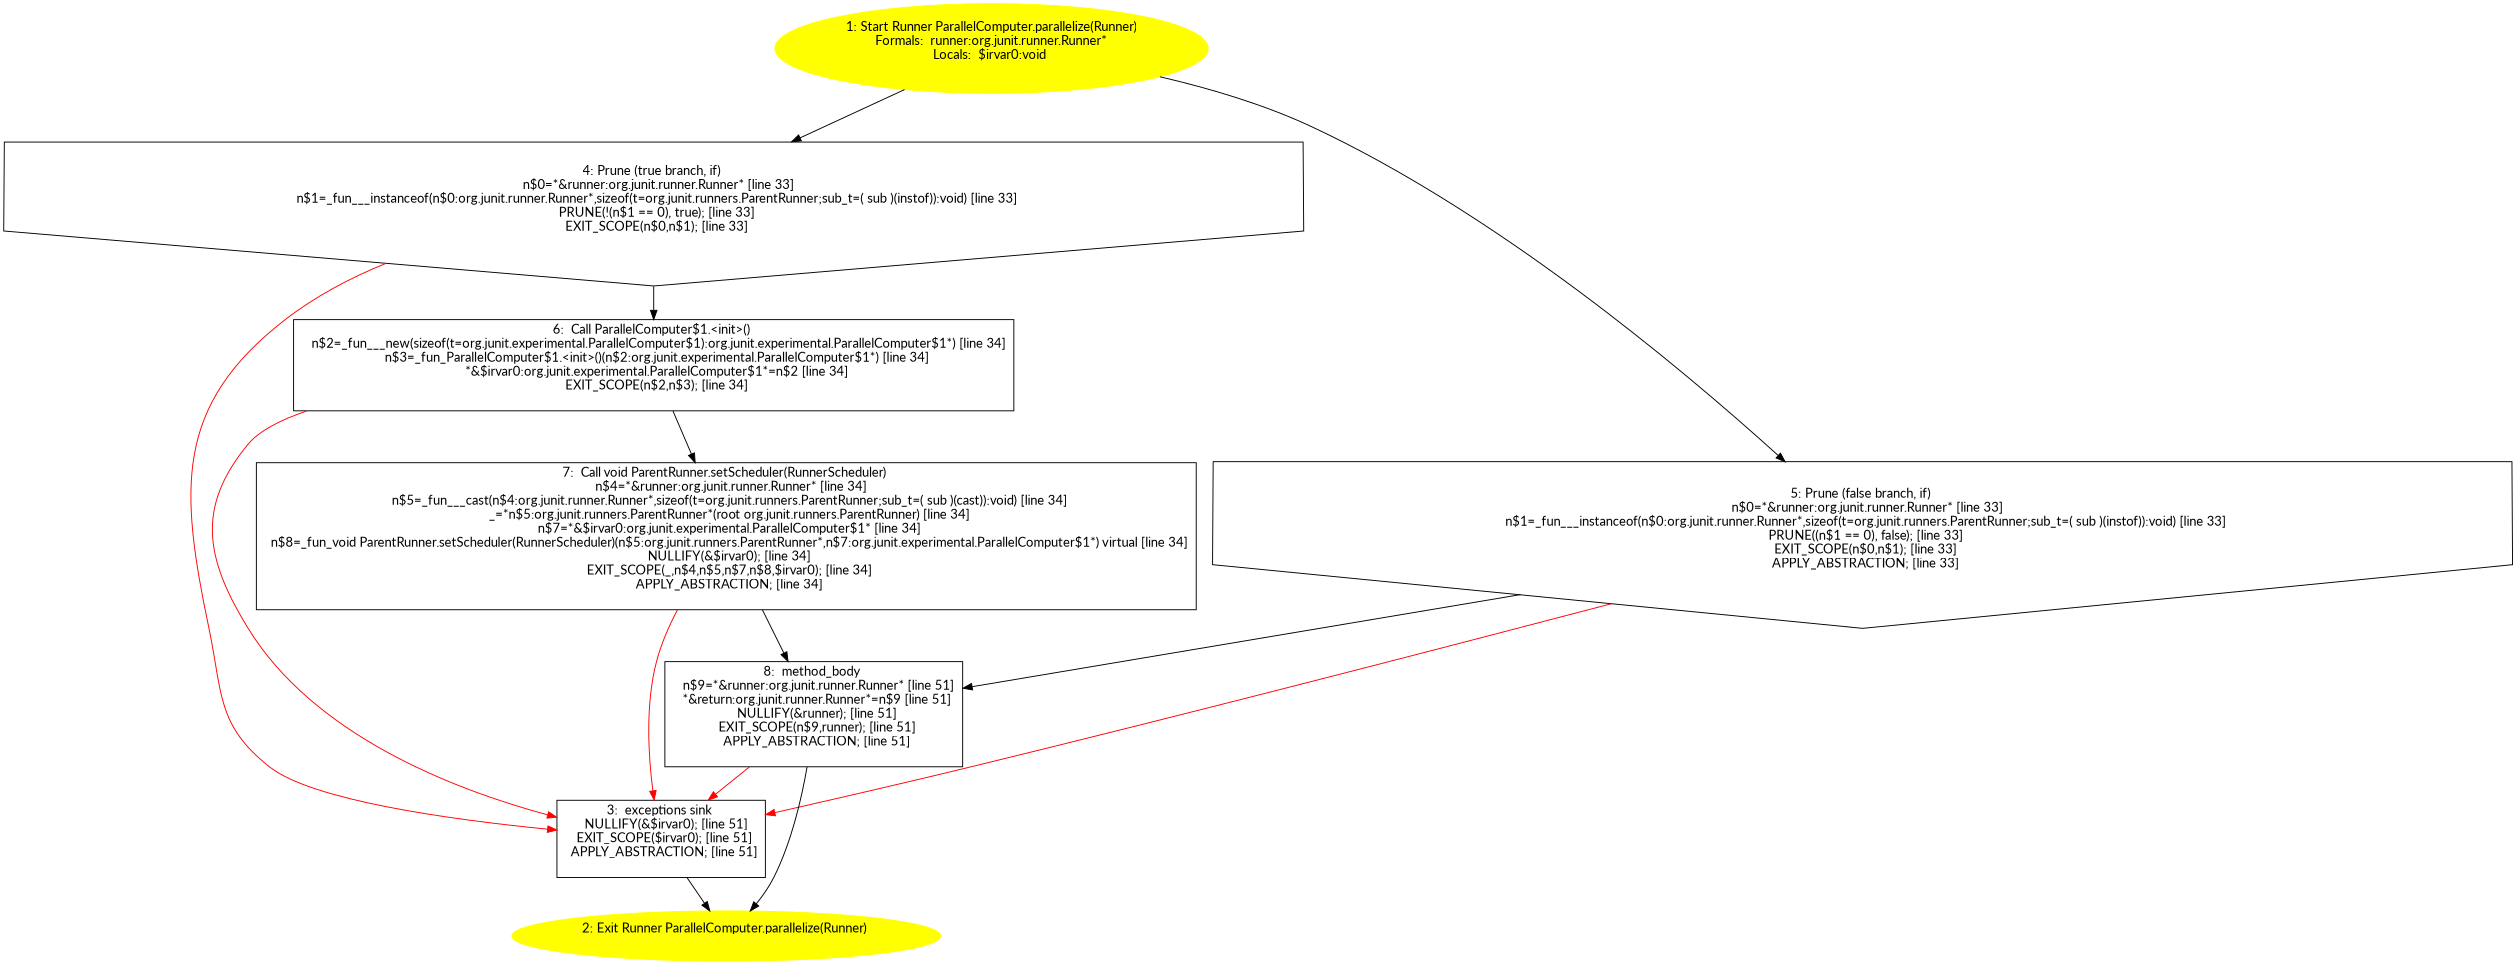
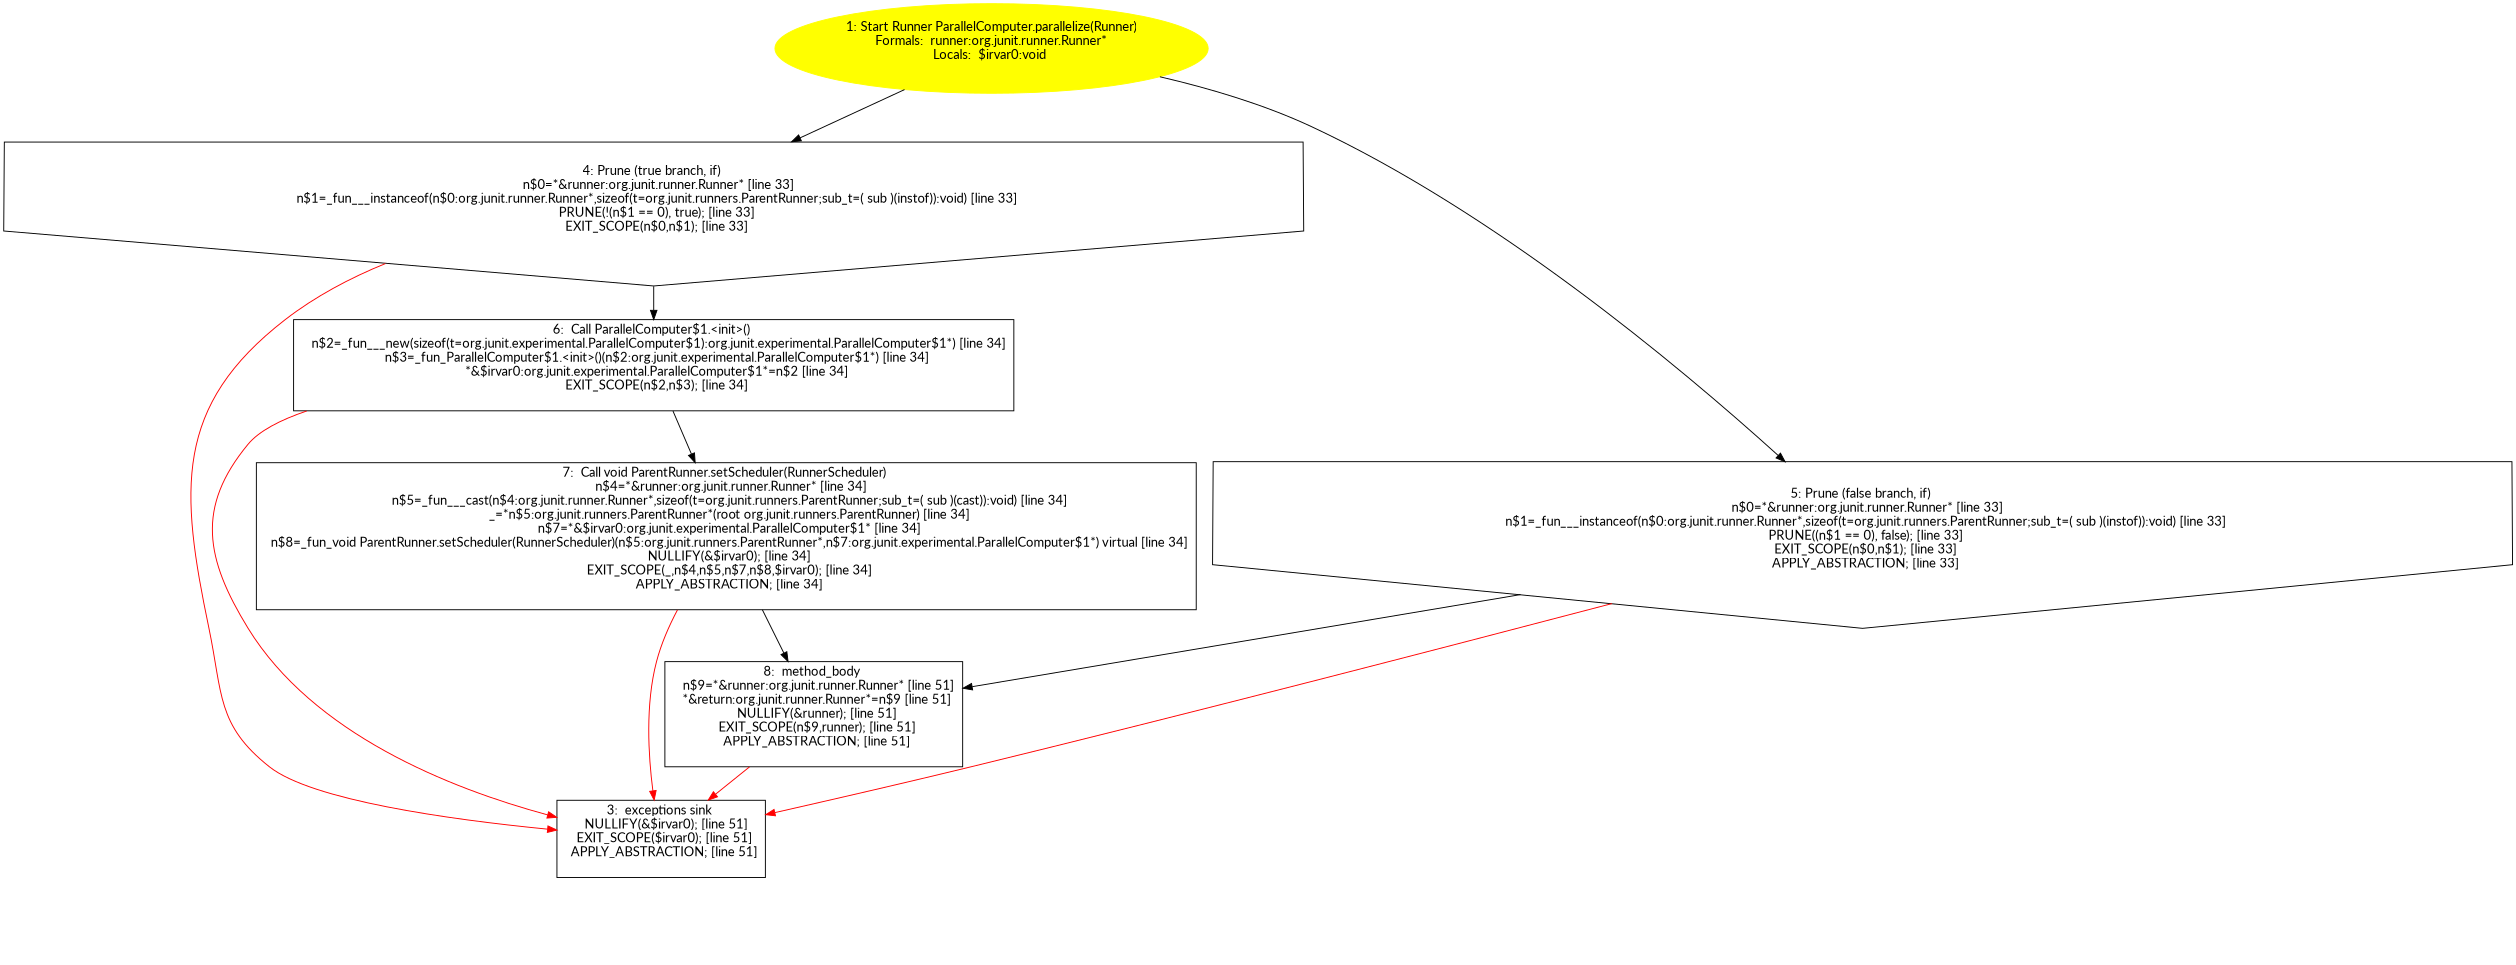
node "2: Exit Runner ParallelComputer.parallelize(Runner)": removed
